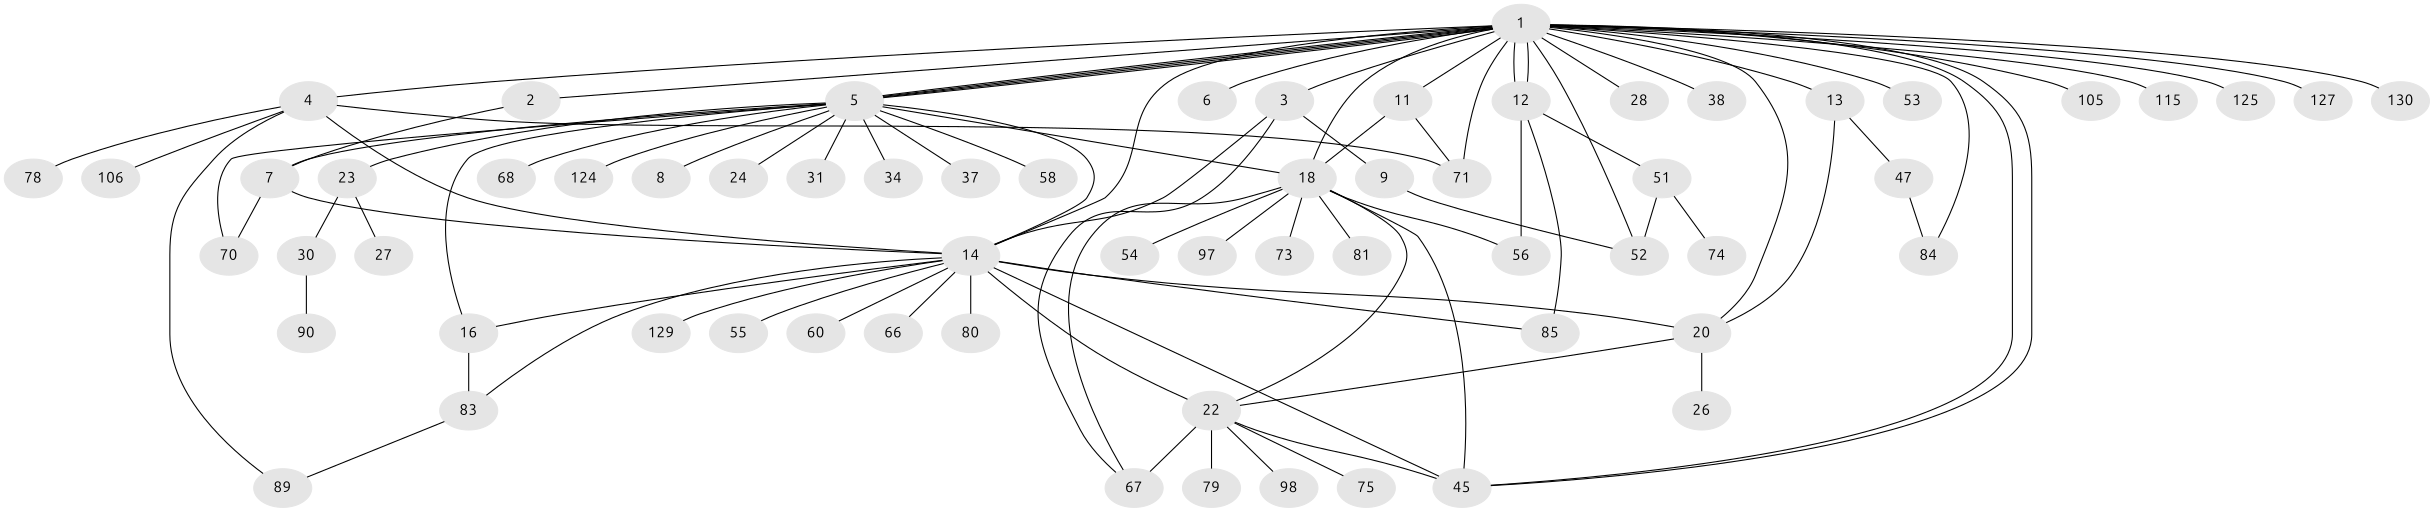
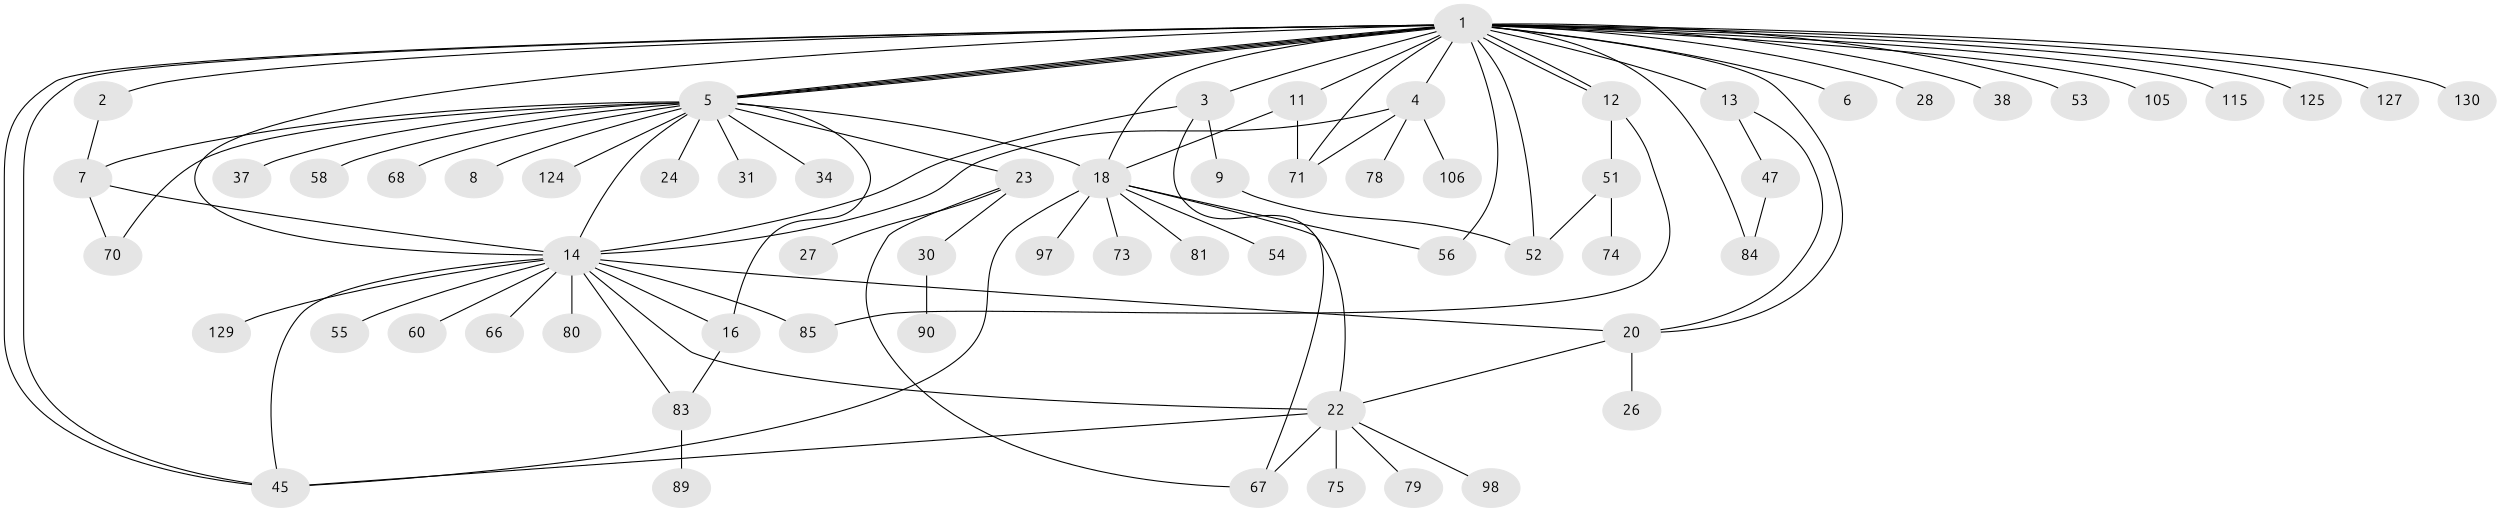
edge "12" -- "56": now "1" -- "56"
edge "18" -- "67": now "23" -- "67"
edge "4" -- "89": removed
